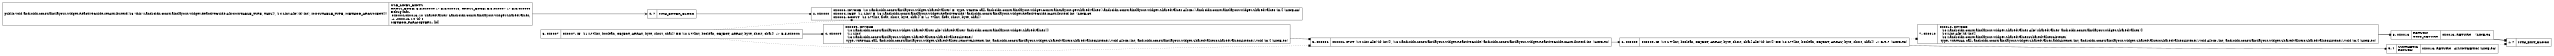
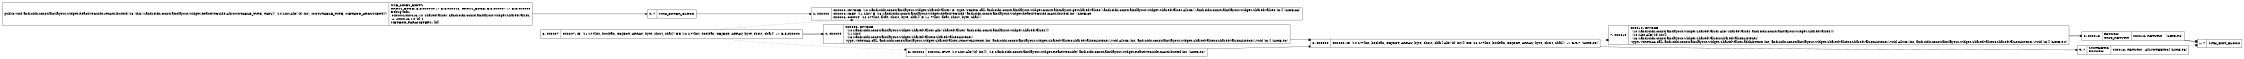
edge "4: 0x0009" -> "5: 0x000c": now "4: 0x0009" -> "6: 0x000e"
edge "3: 0x0007" -> "5: 0x000c": arrowhead box -> dot
